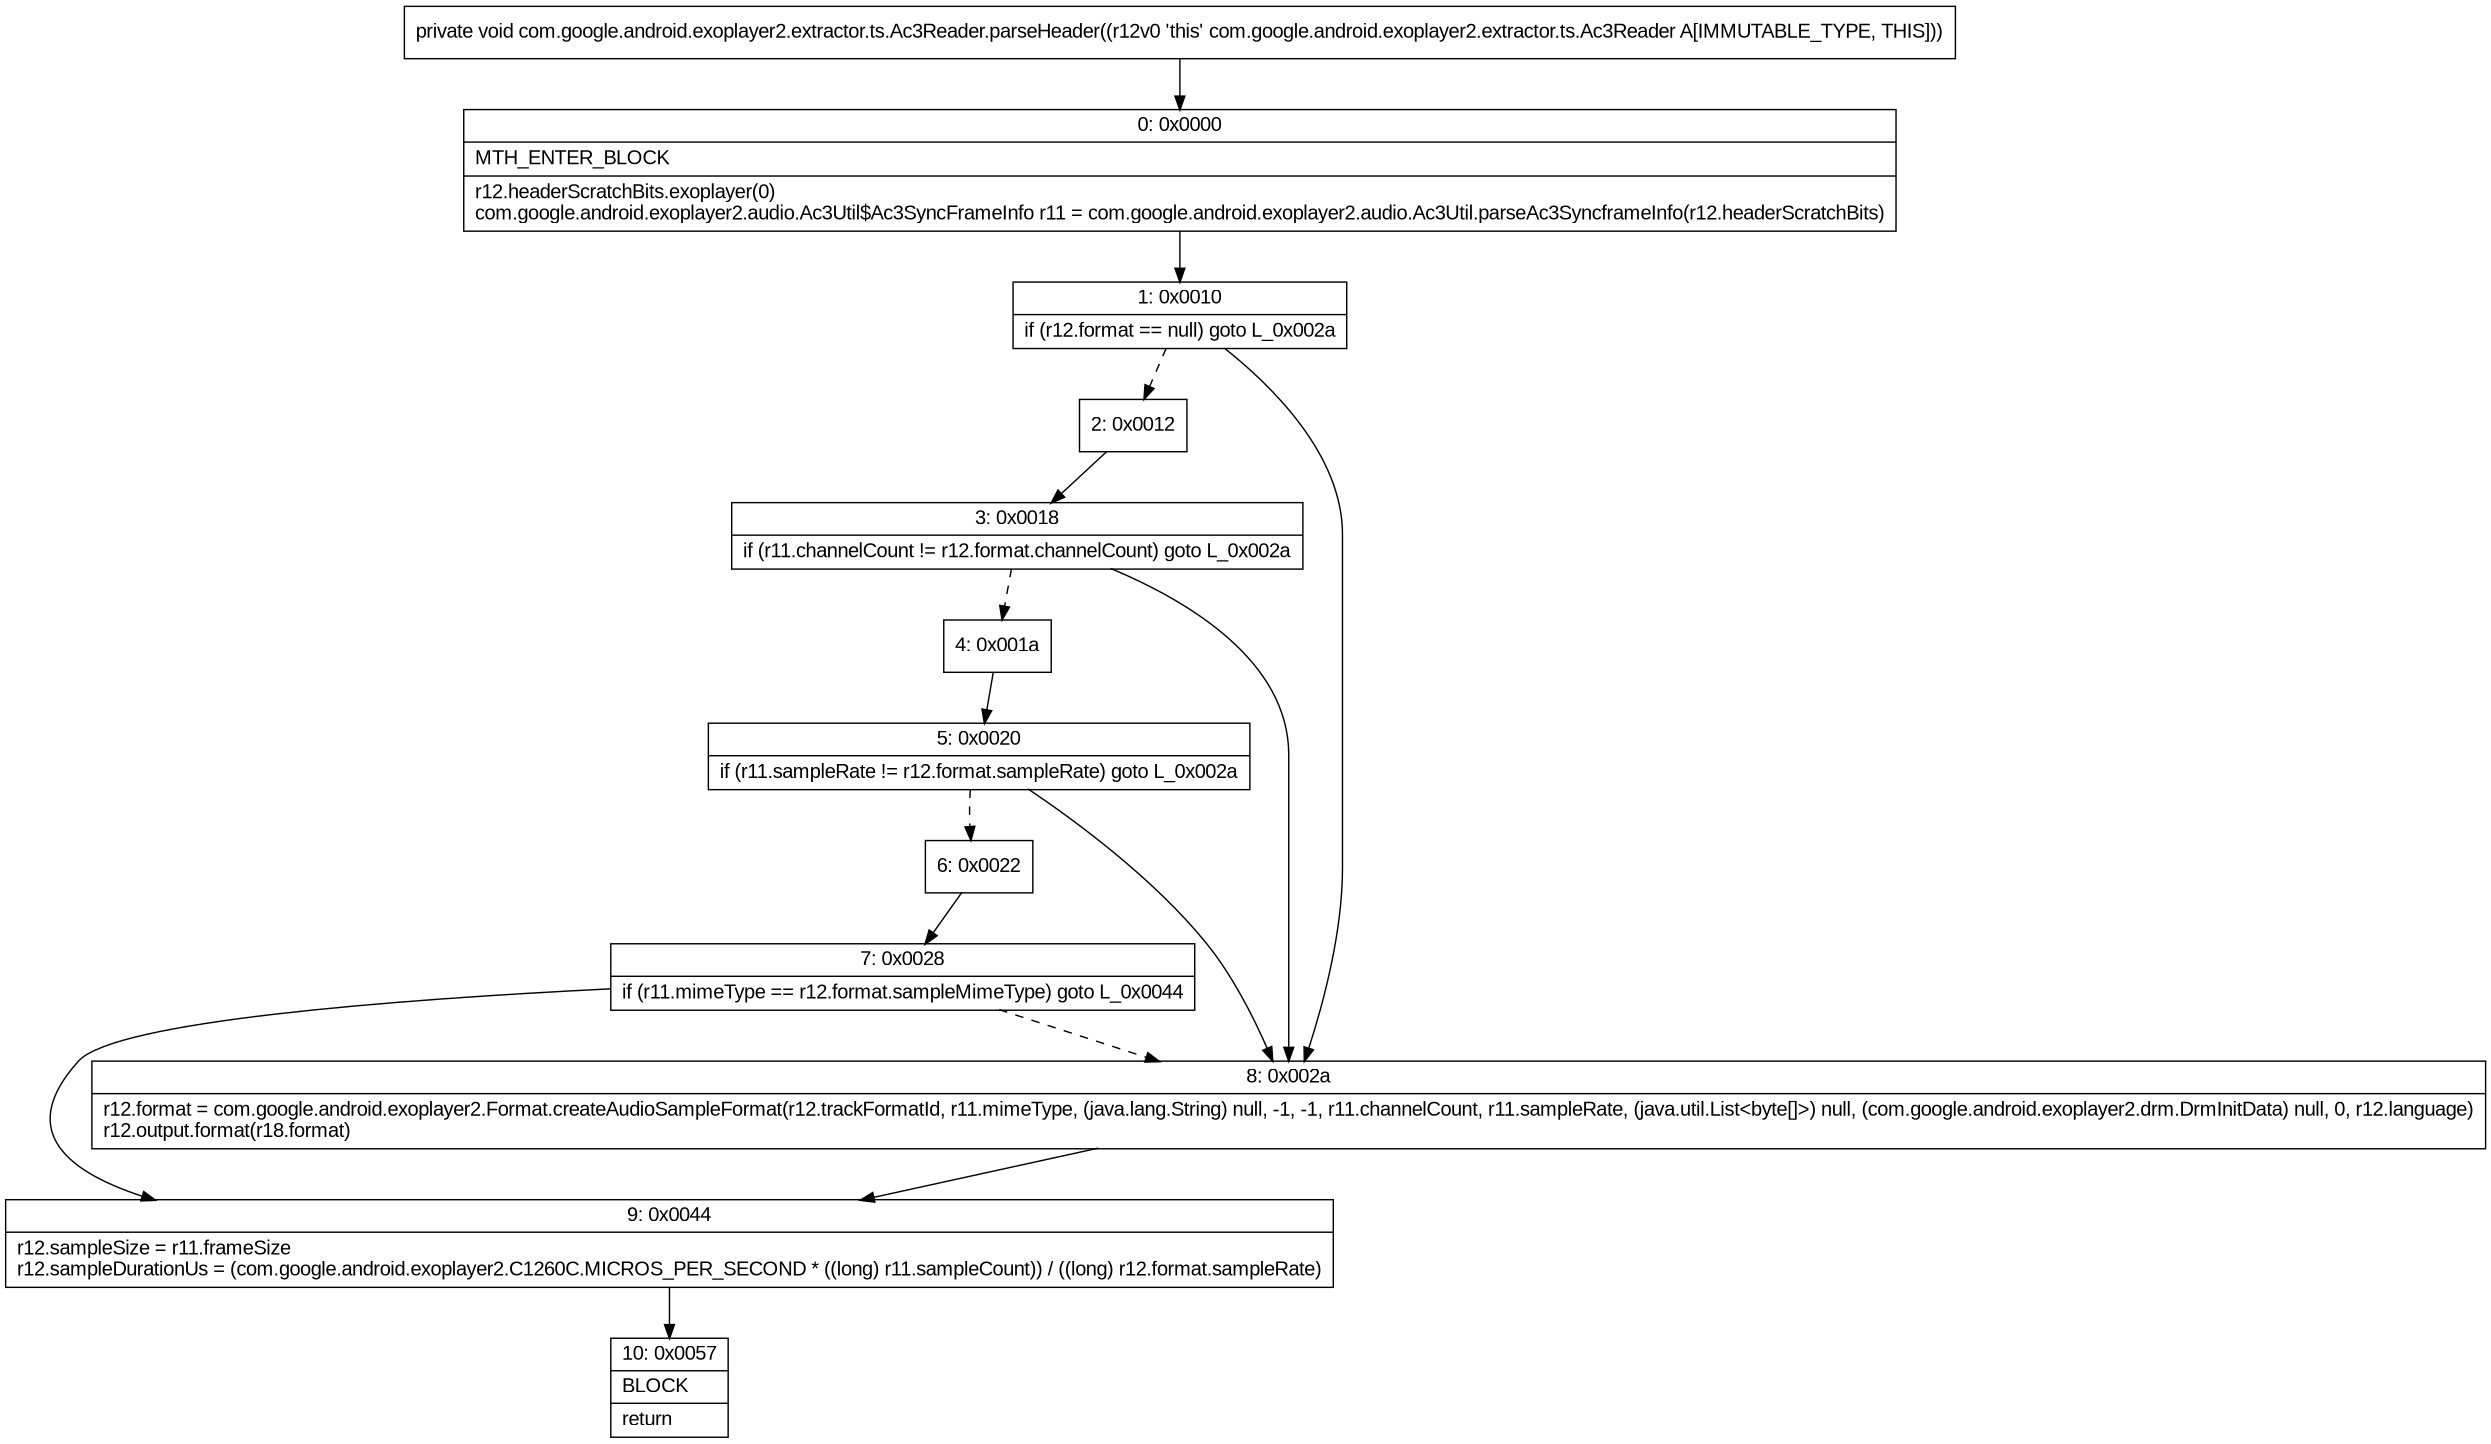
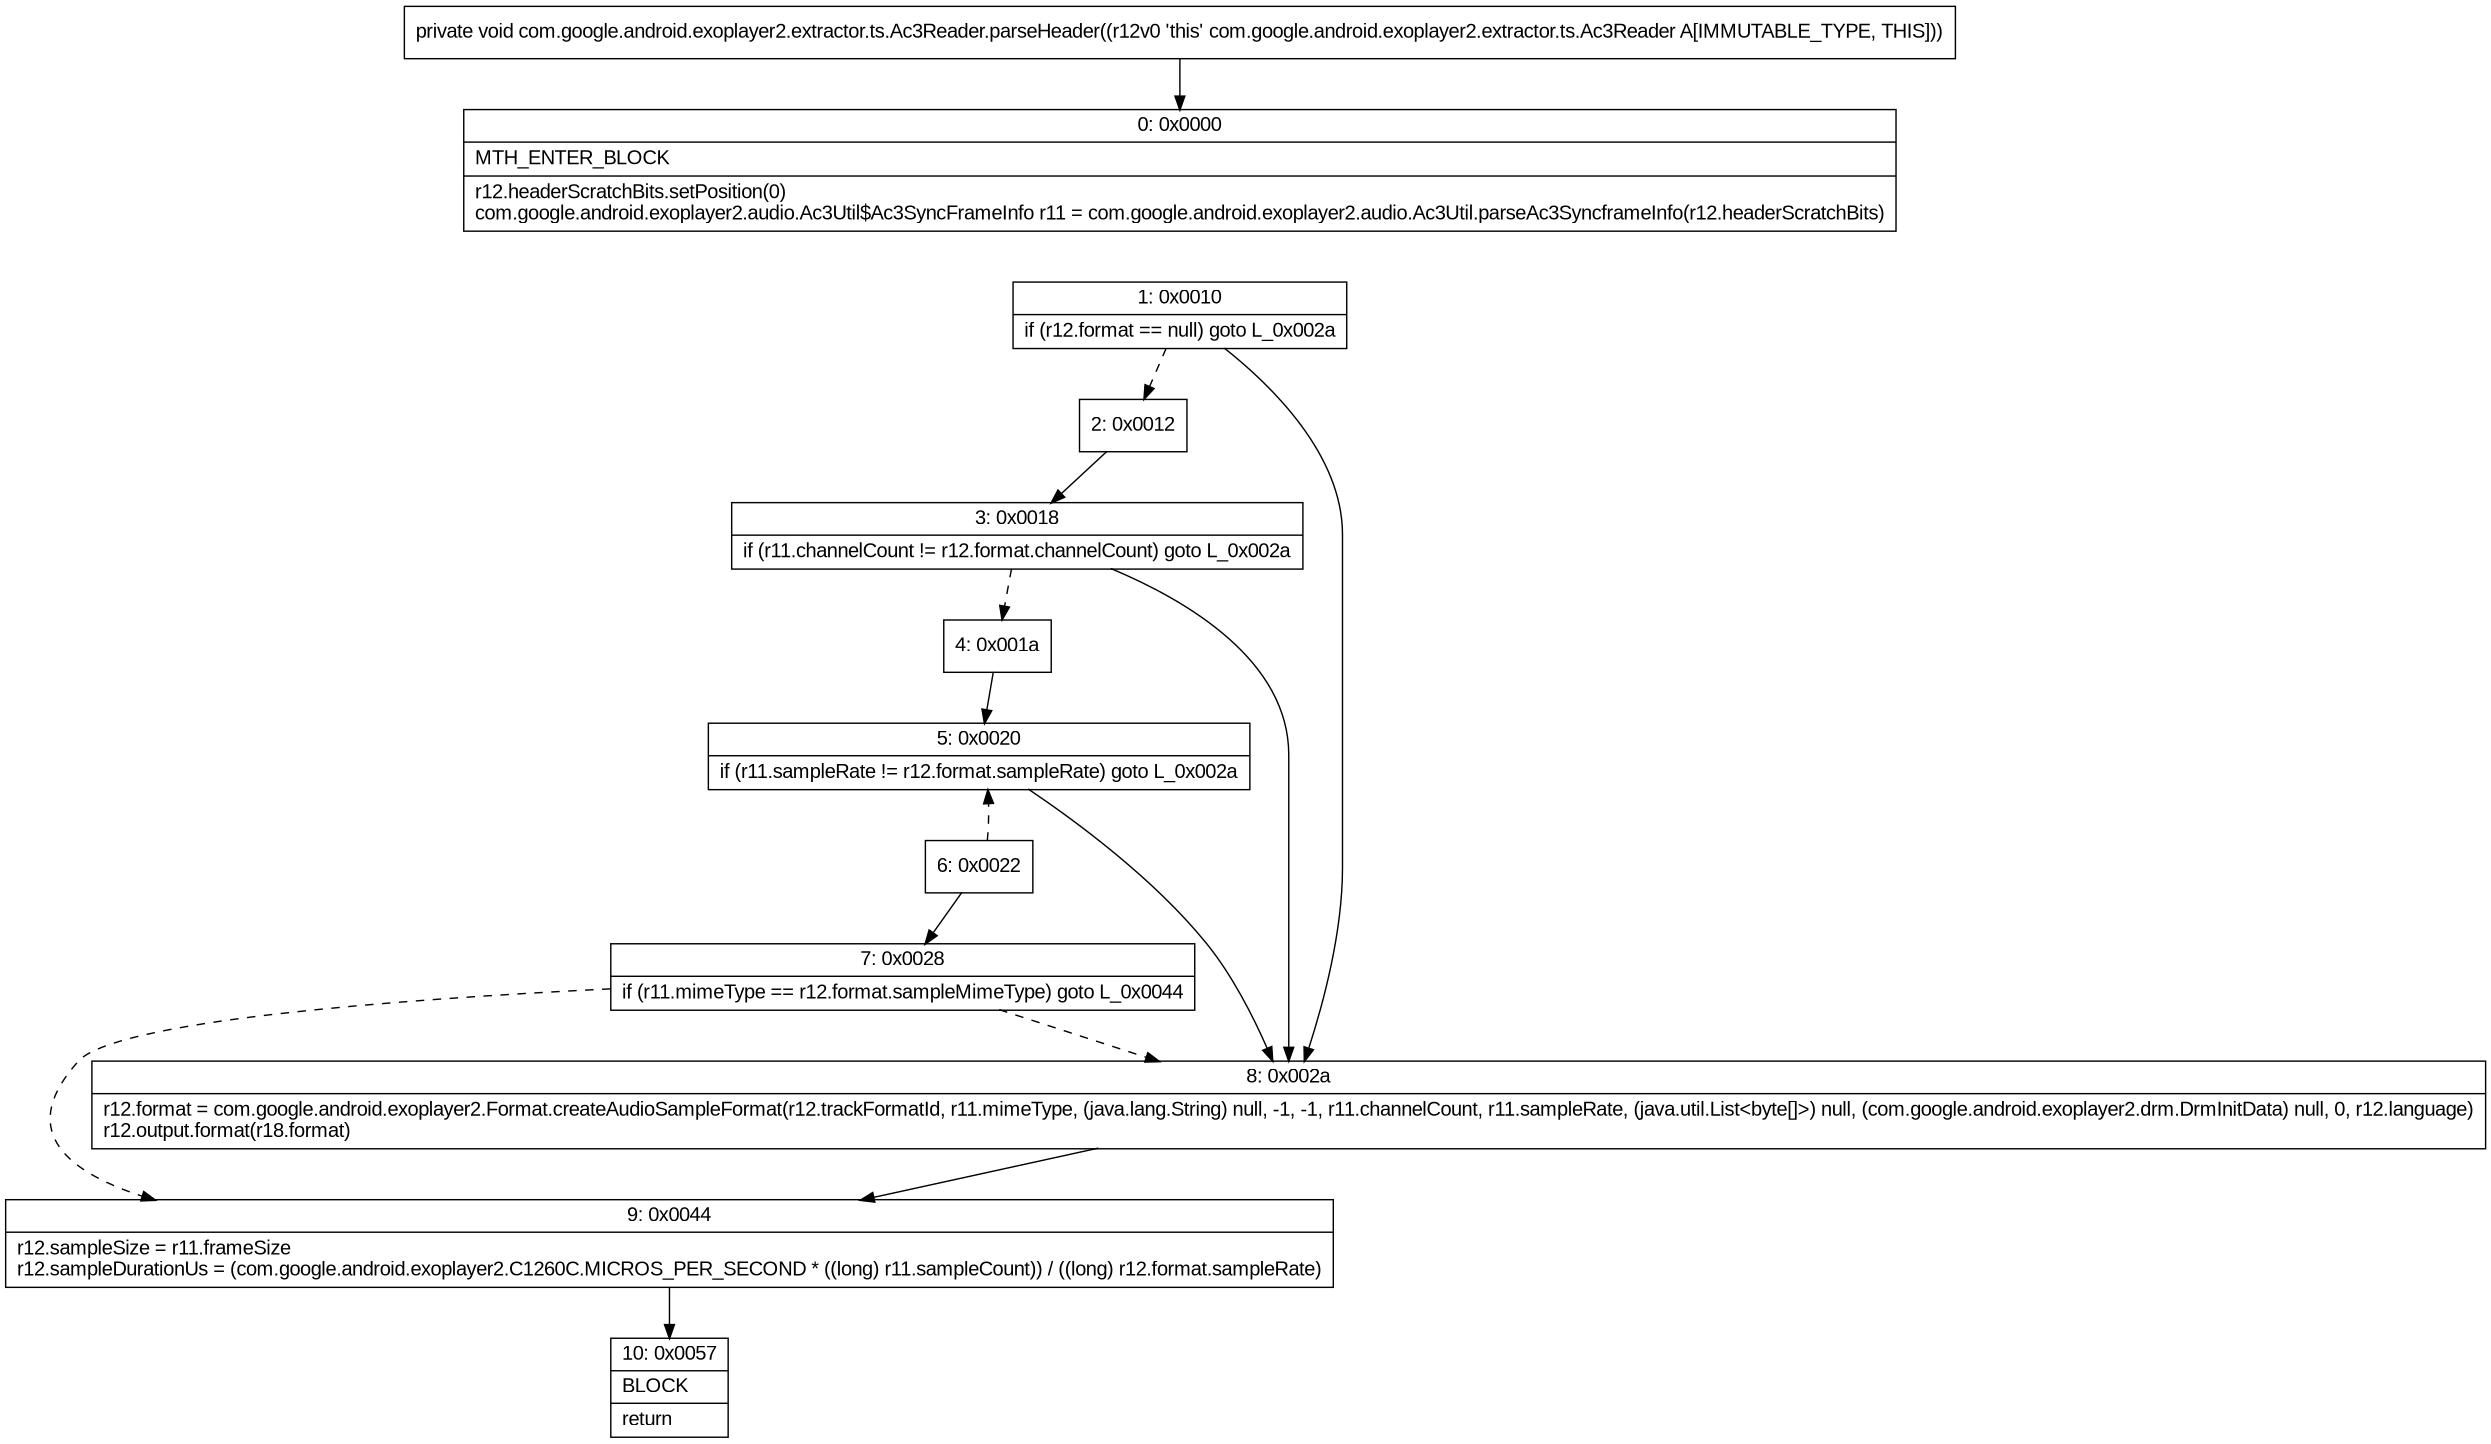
node "0: 0x0000": text "r12.headerScratchBits.exoplayer(0)" -> "r12.headerScratchBits.setPosition(0)"
edge "0: 0x0000" -> "1: 0x0010": removed
edge "5: 0x0020" -> "6: 0x0022": reversed
edge "7: 0x0028" -> "9: 0x0044": style solid -> dashed
